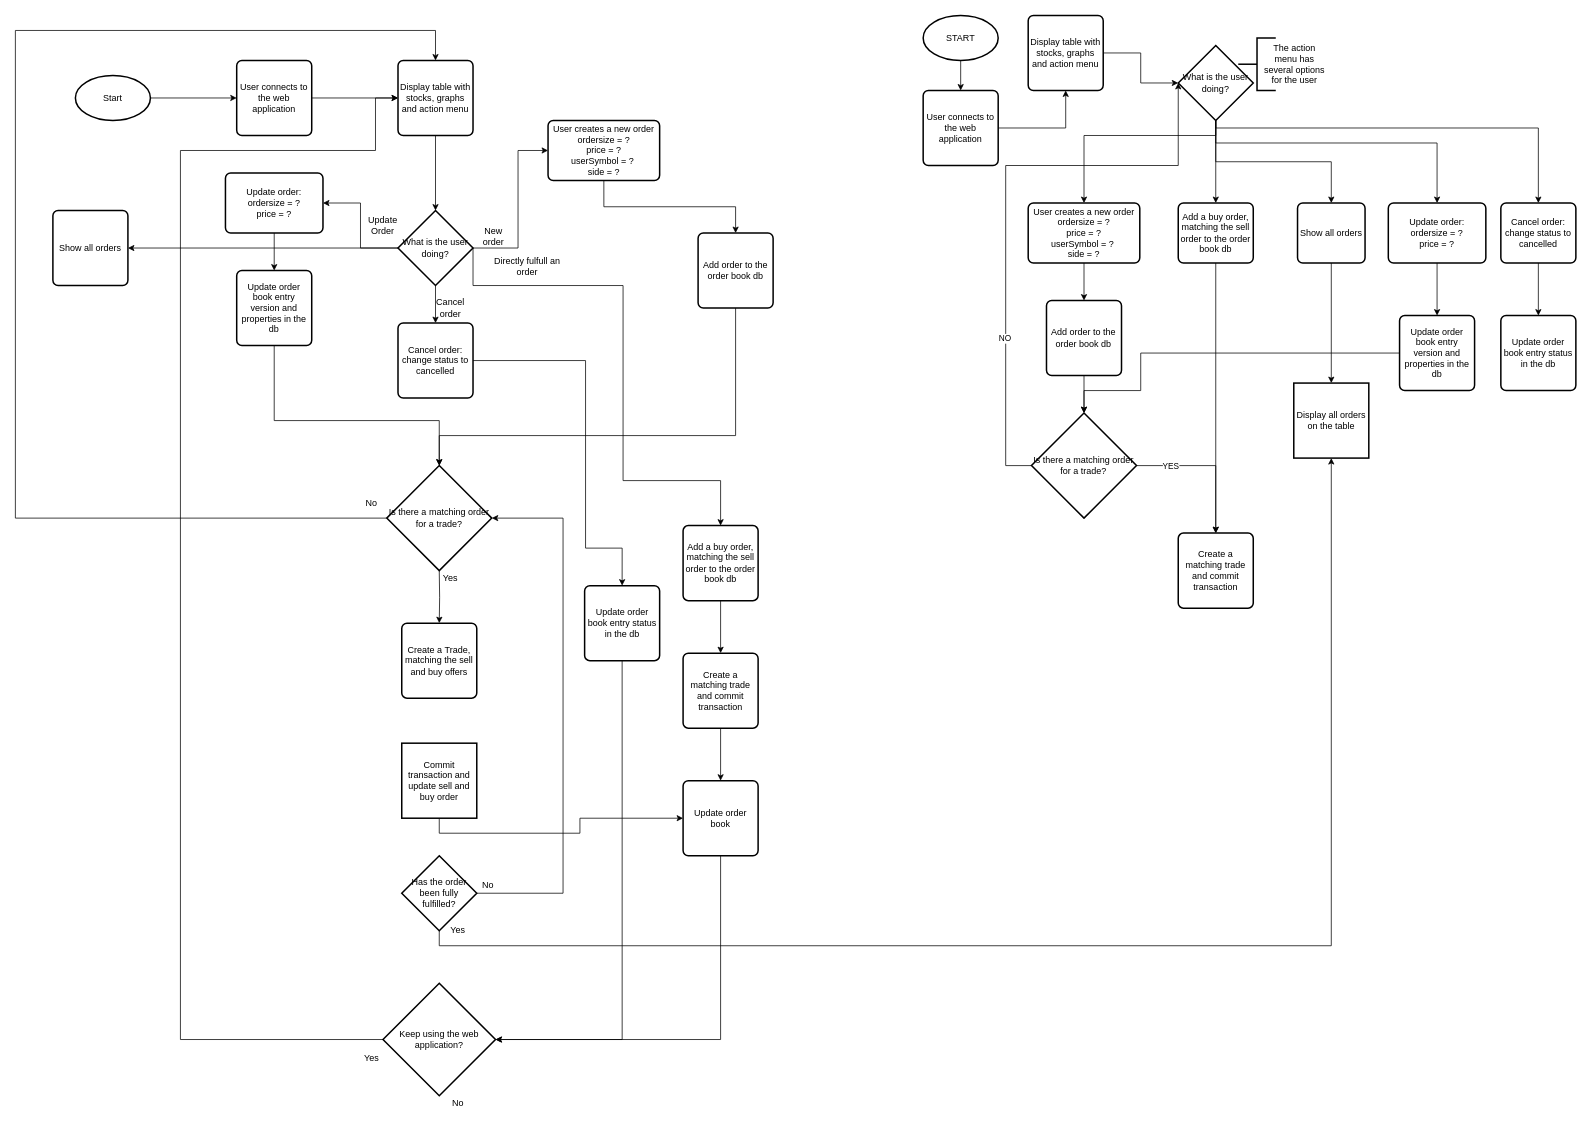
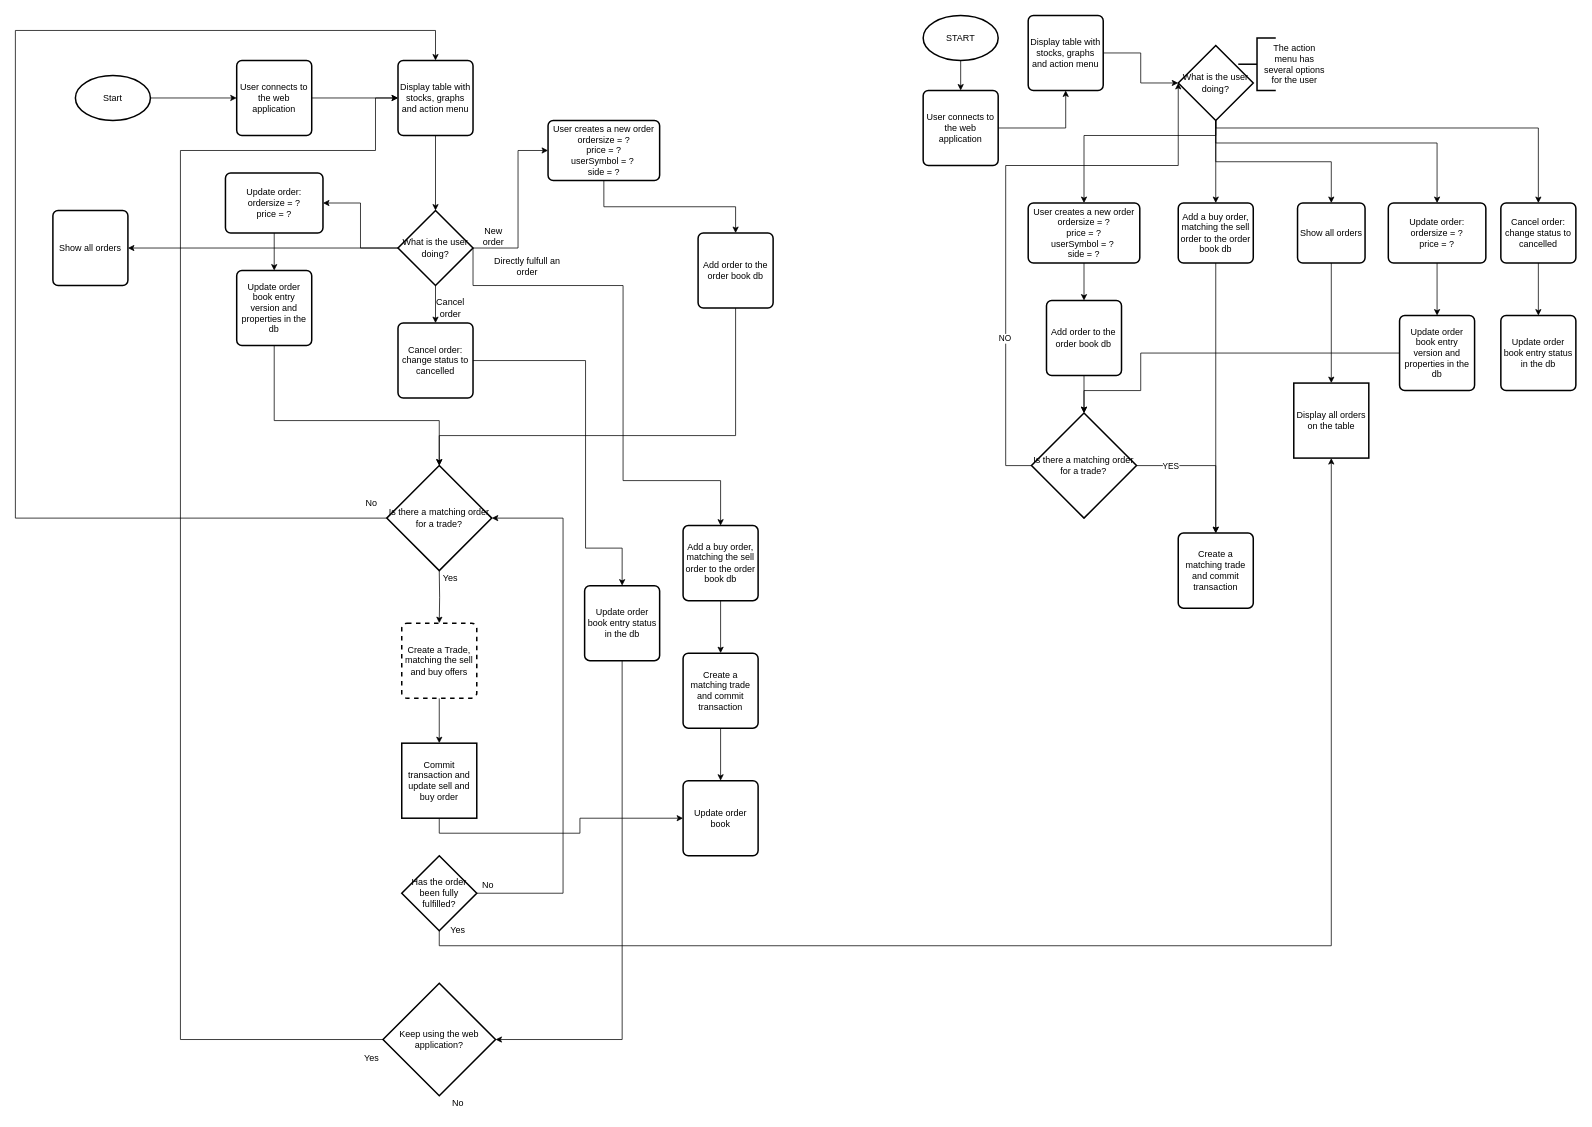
node "Update Order": removed
node "Create a Trade, matching the sell and buy offers": style solid -> dashed
edge "Create a Trade, matching the sell and buy offers" -> "Commit transaction and update sell and buy order": added
edge "Update order book" -> "Keep using the web application?": removed
